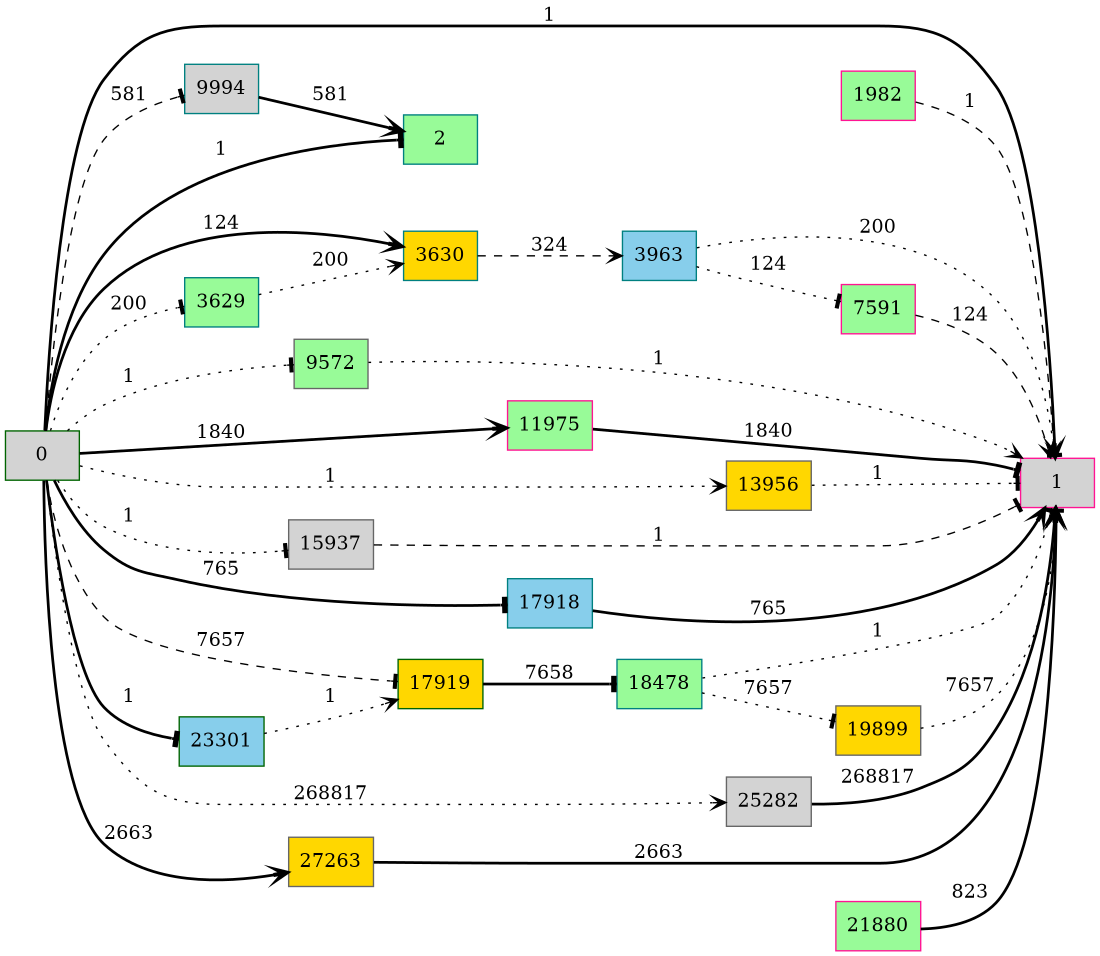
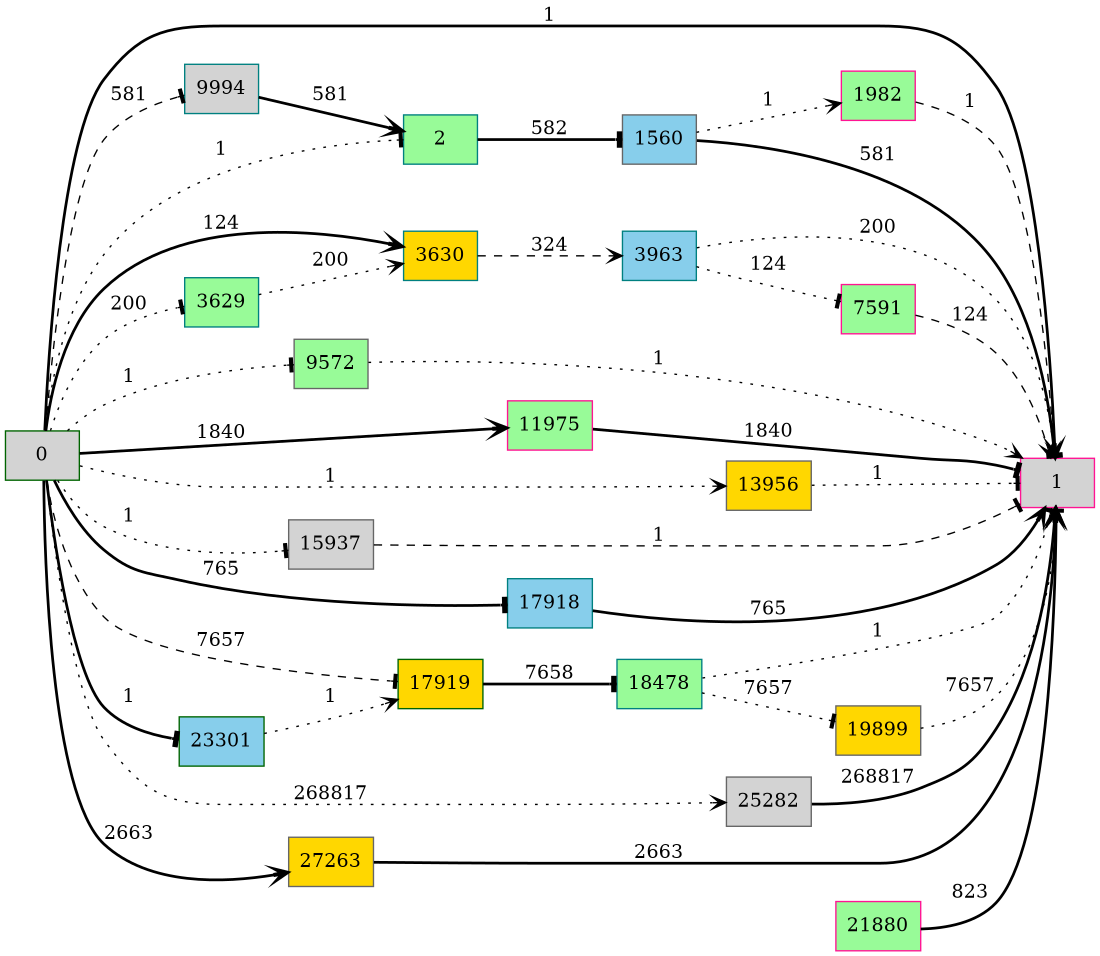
node "1560": added
edge "0" -> "2": style bold -> dotted
